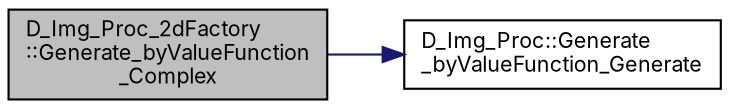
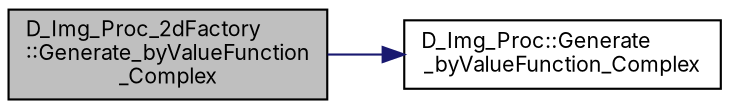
node "D_Img_Proc::Generate _byValueFunction_Generate": label "D_Img_Proc::Generate _byValueFunction_Generate" -> "D_Img_Proc::Generate _byValueFunction_Complex"
